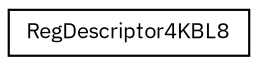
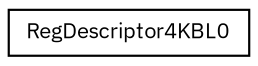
node "RegDescriptor4KBL8": label "RegDescriptor4KBL8" -> "RegDescriptor4KBL0"
